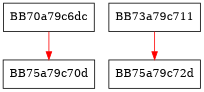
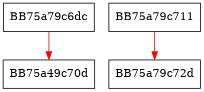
node "BB70a79c6dc": label "BB70a79c6dc" -> "BB75a79c6dc"
node "BB73a79c711": label "BB73a79c711" -> "BB75a79c711"
node "BB75a79c70d": label "BB75a79c70d" -> "BB75a49c70d"
